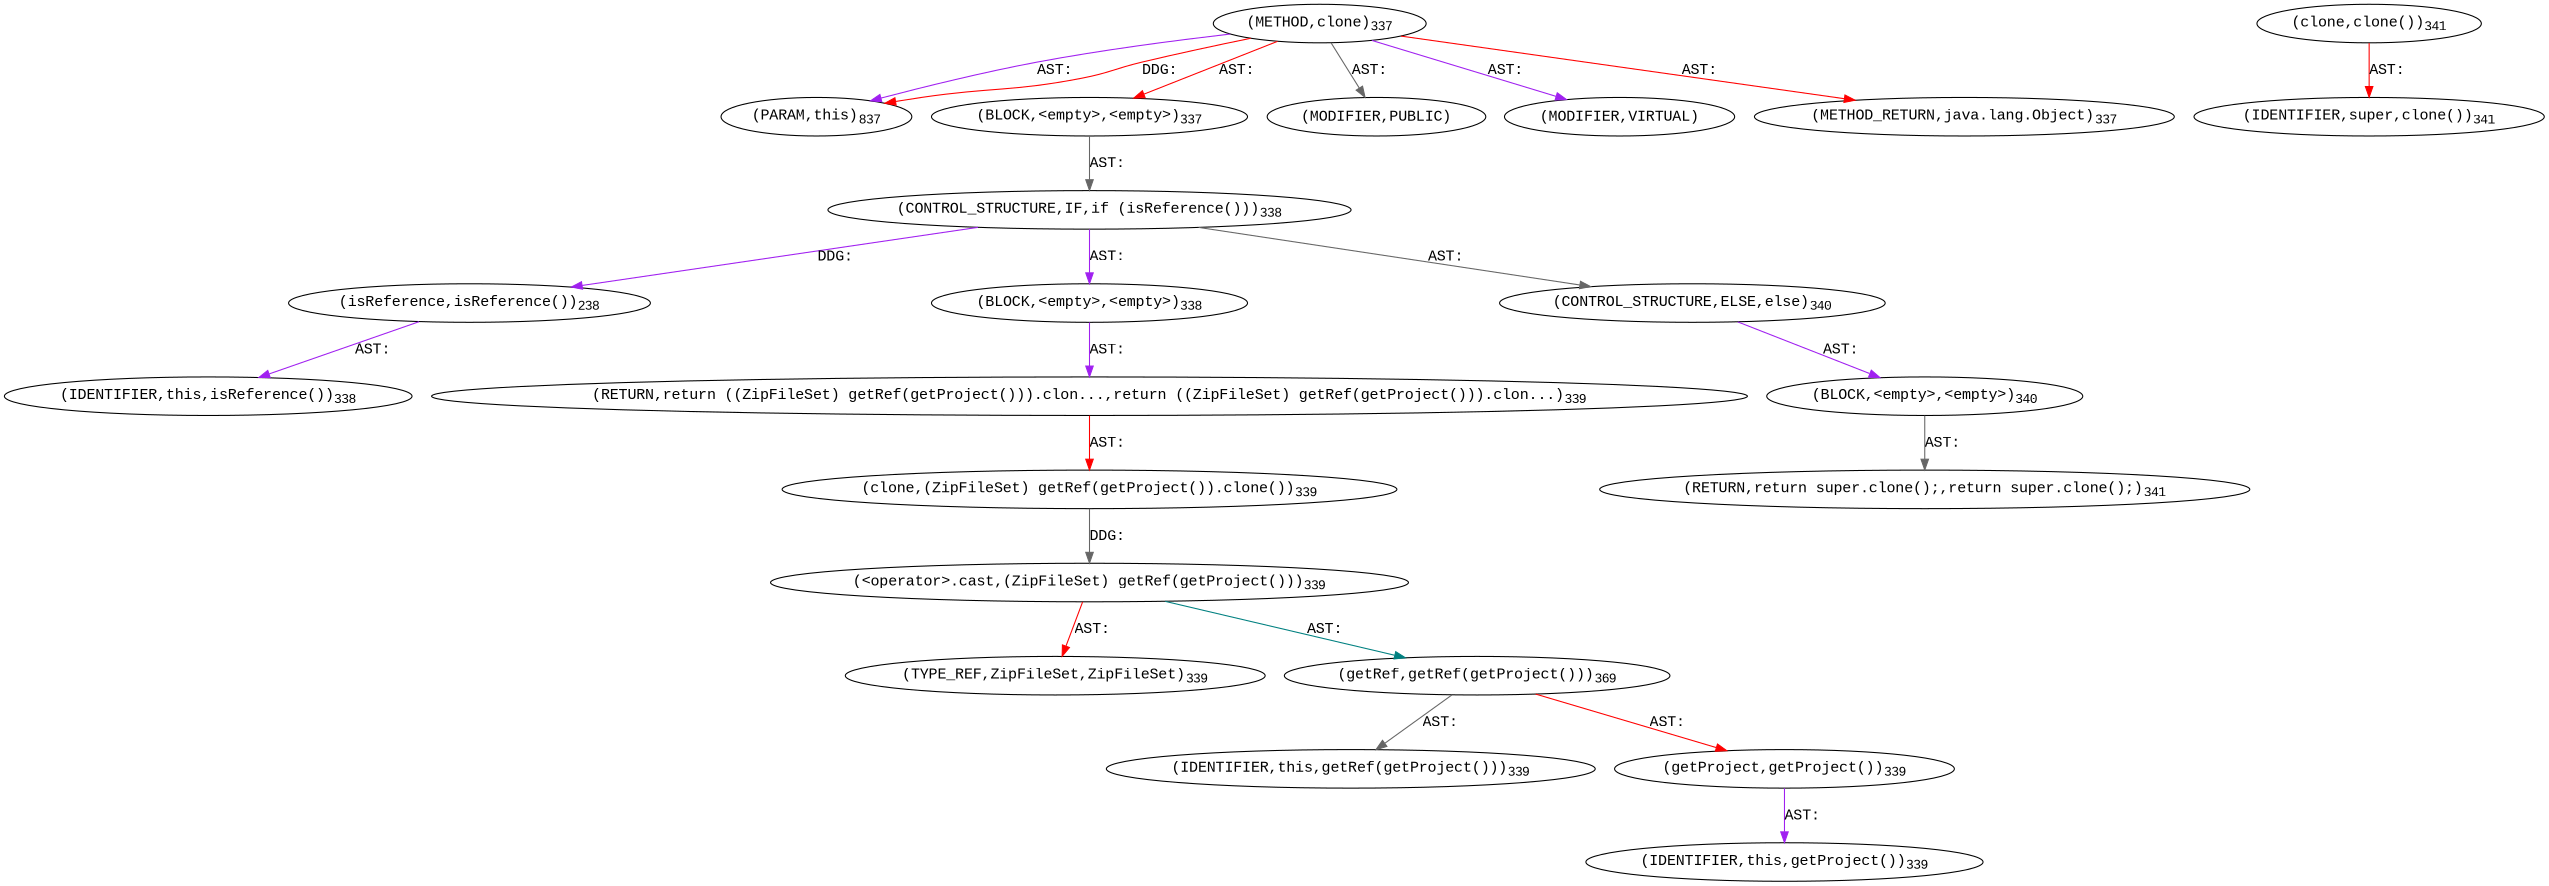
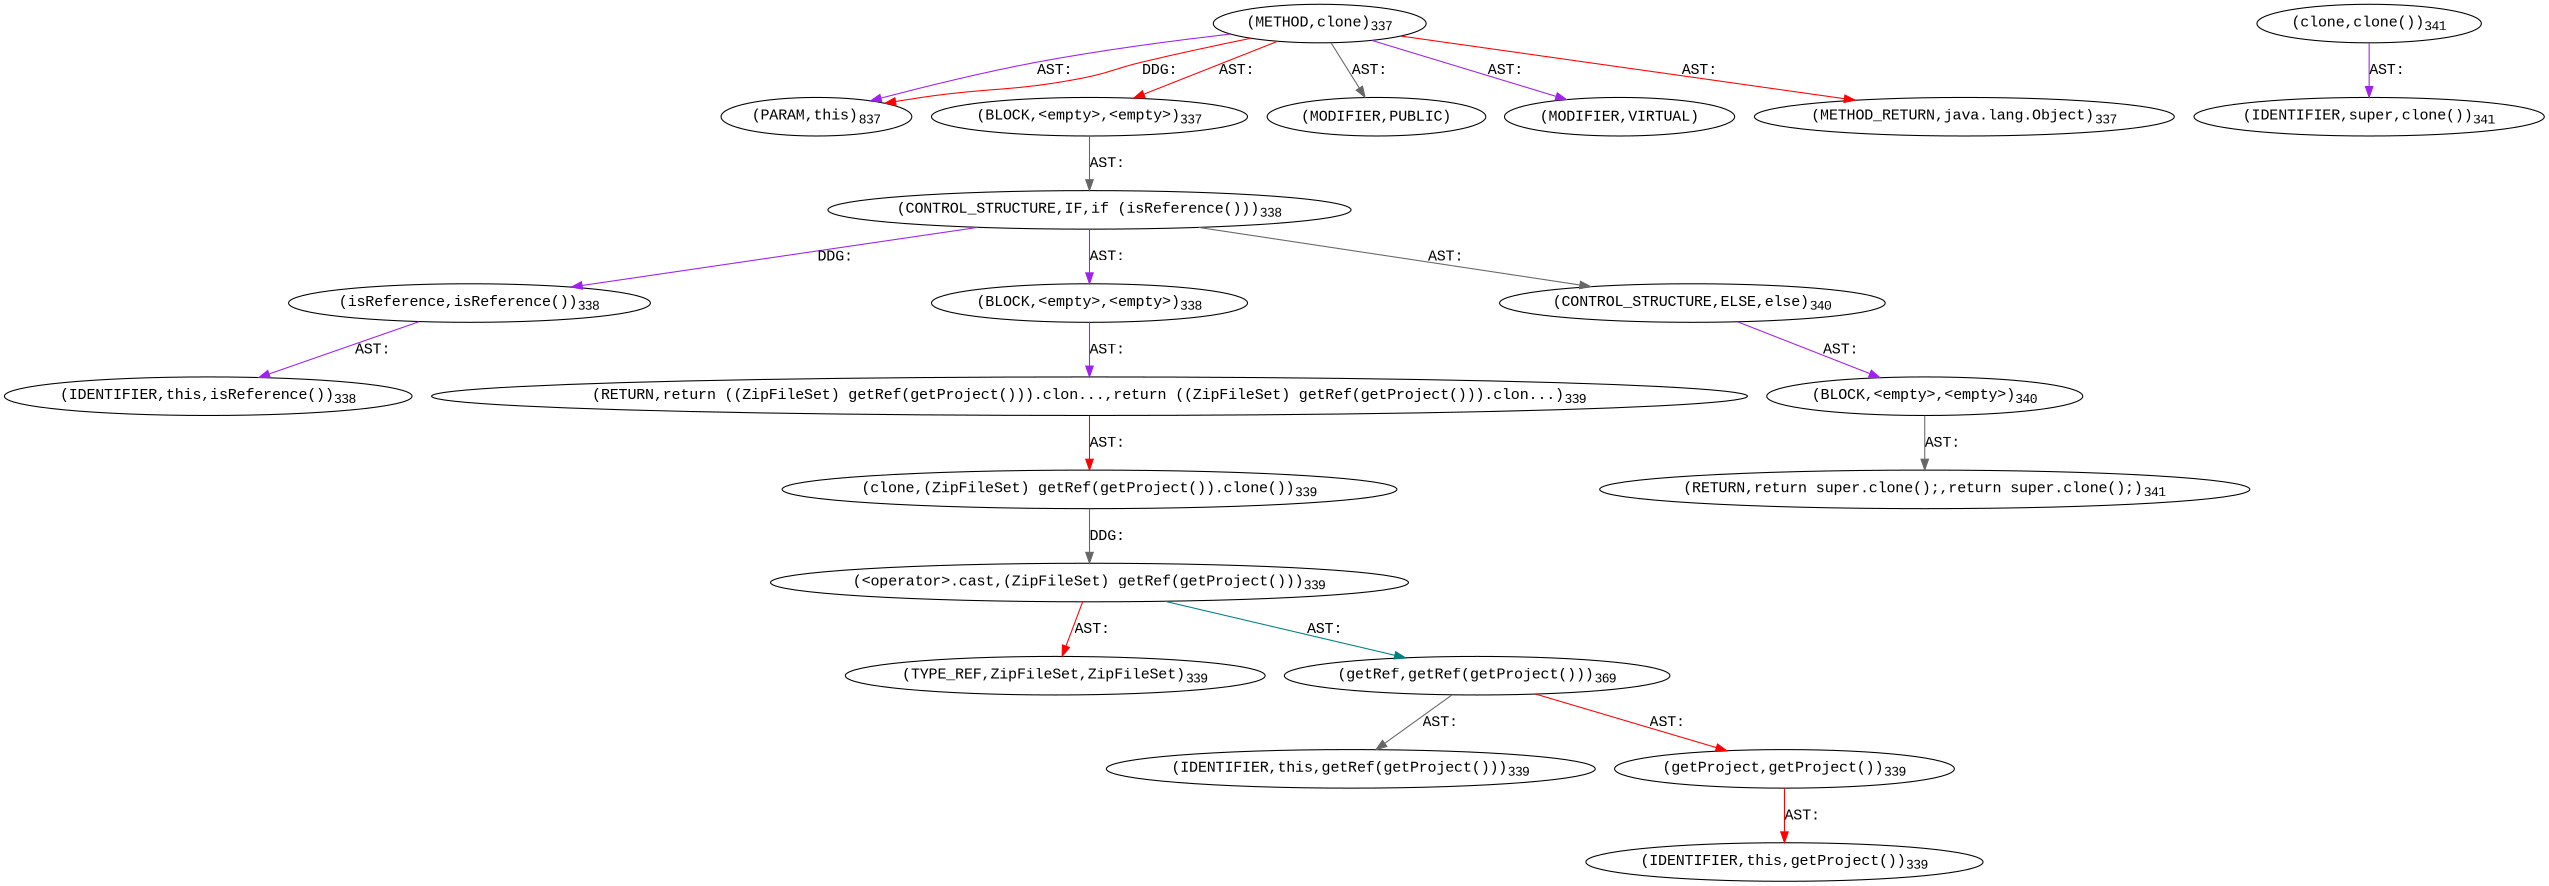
edge "(clone,clone())" -> "(IDENTIFIER,super,clone())": color red -> purple
node "(isReference,isReference())": text "238" -> "338"
edge "(getProject,getProject())" -> "(IDENTIFIER,this,getProject())": color purple -> red
